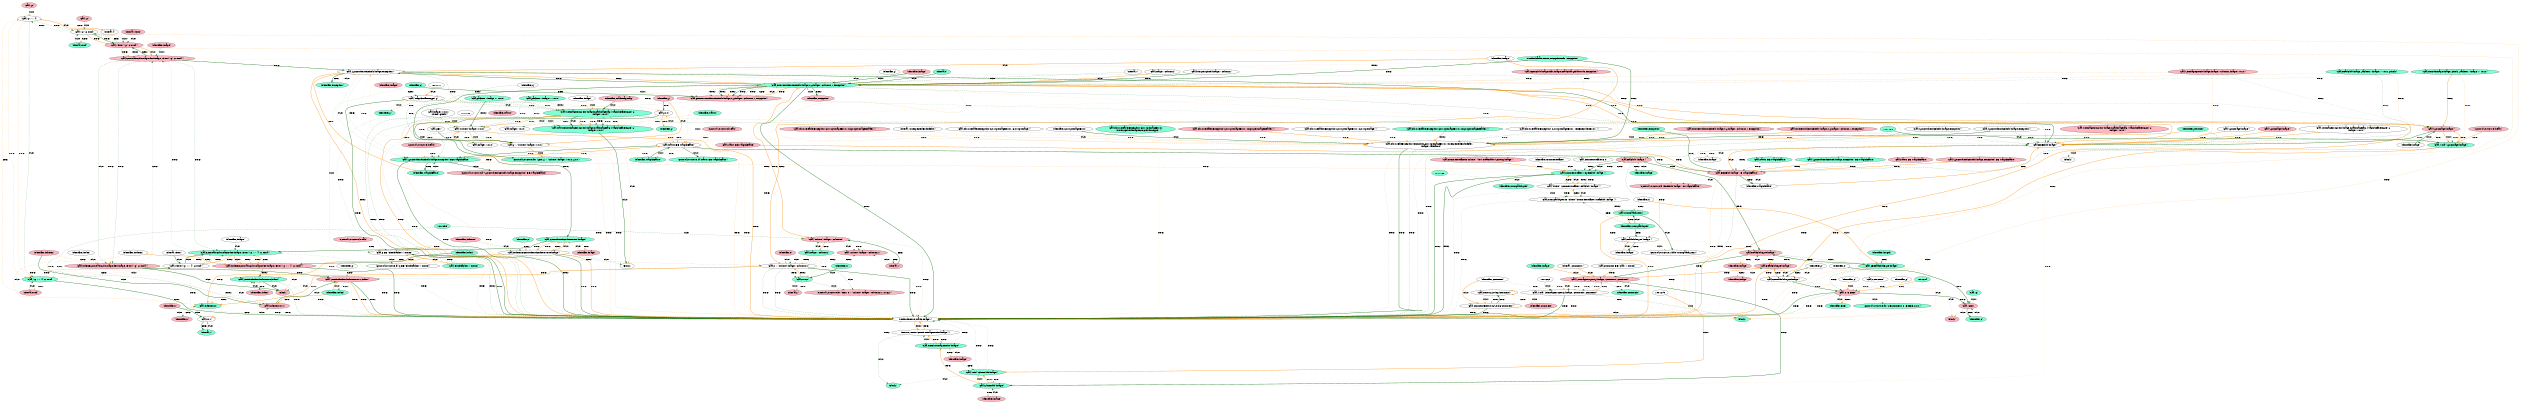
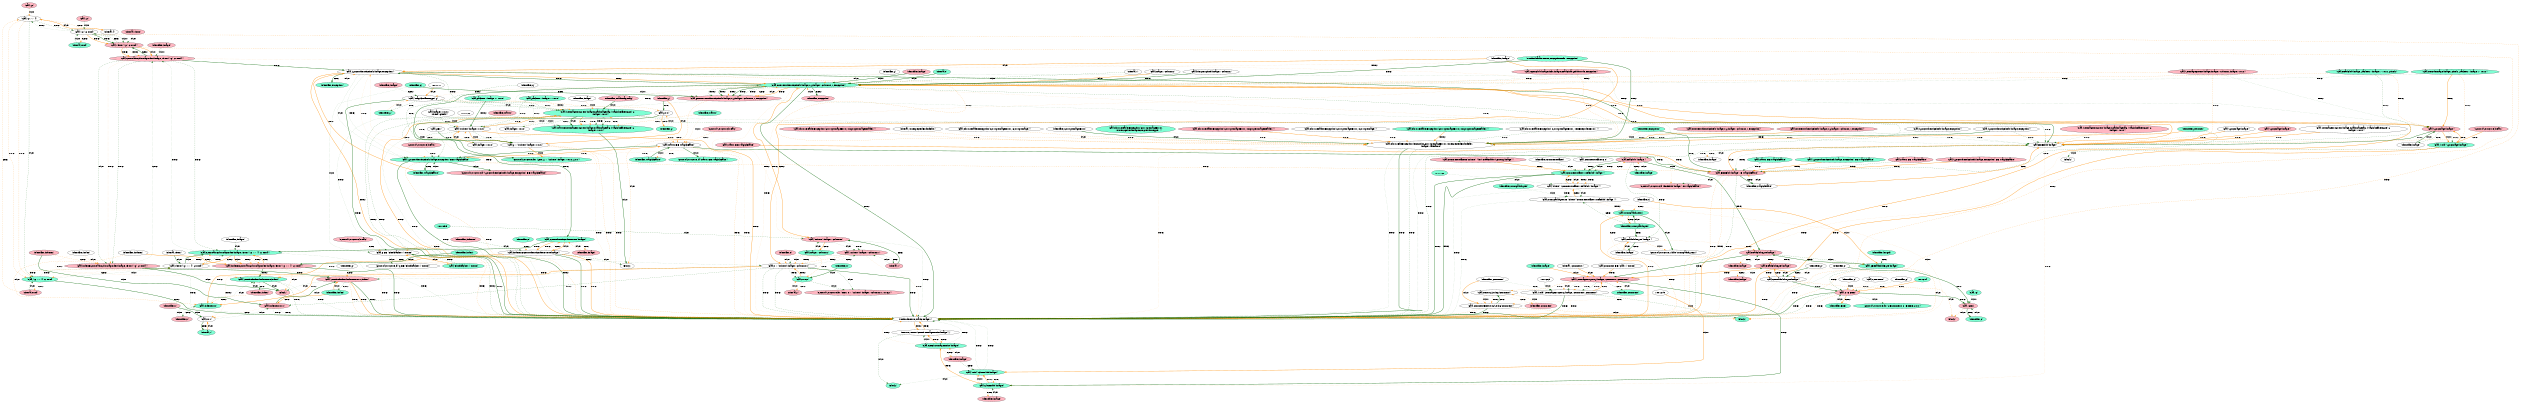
node "1001128": removed
node "(Call,comment_offset - OpenBlob( image ))": label "(Call,comment_offset - OpenBlob( image ))" -> "(Call,comment_offset - TellBlob( image ))"
edge "1001059" -> "(Call,indexes+x+1)": now "(Call,x < (ssize_t) image->columns-1)" -> "(Call,indexes+x+1)"
